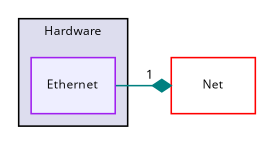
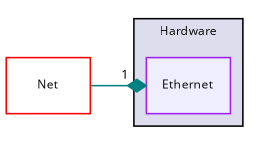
edge "Ethernet" -> "Net": reversed
